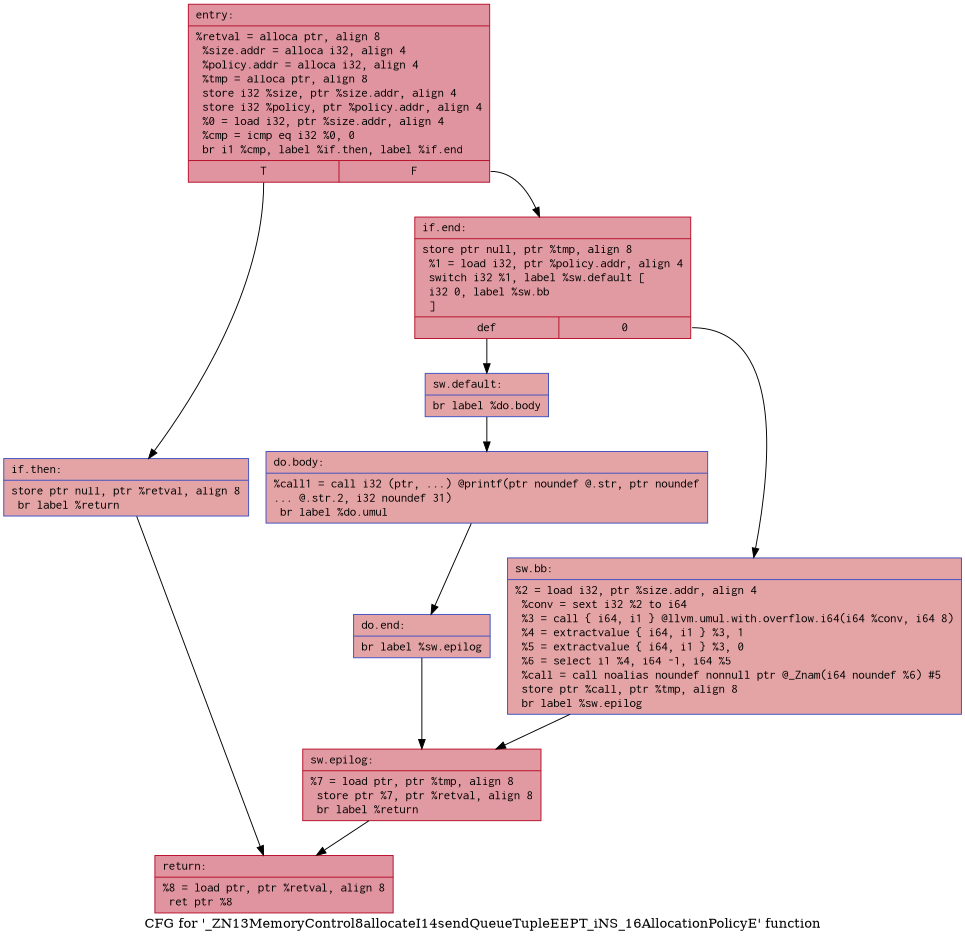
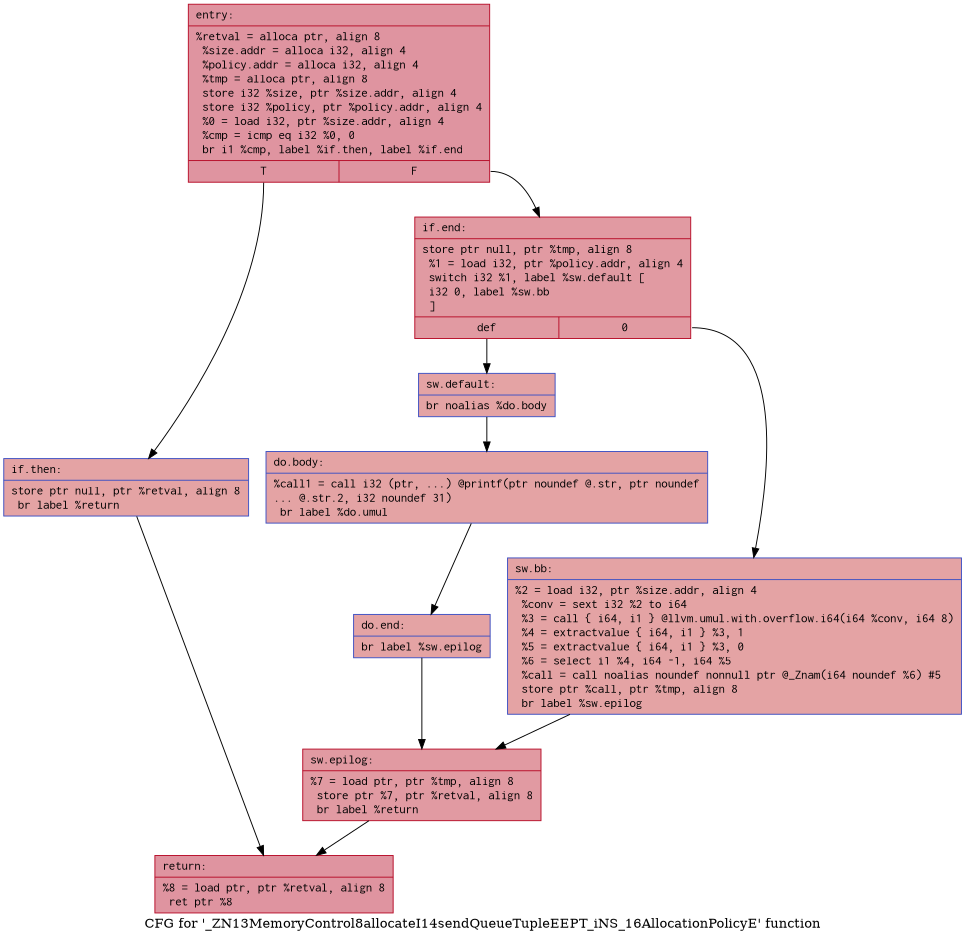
node "sw.default:": text "br label %do.body" -> "br noalias %do.body"
